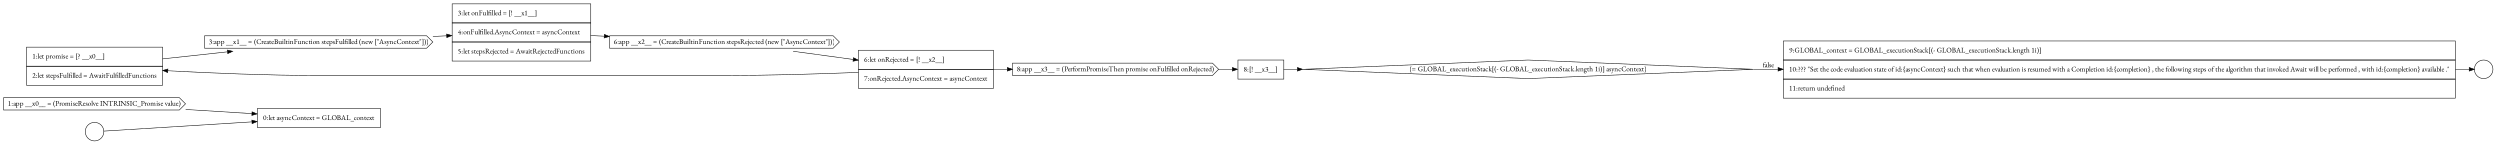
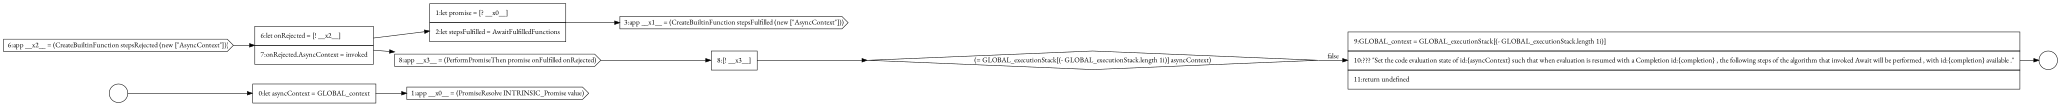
node "3:let onFulfilled = [! __x1__]": removed
node "6:let onRejected = [! __x2__]": text "7:onRejected.AsyncContext = asyncContext" -> "7:onRejected.AsyncContext = invoked"
edge "1:app __x0__ = (PromiseResolve INTRINSIC_Promise value)" -> "0:let asyncContext = GLOBAL_context": reversed
